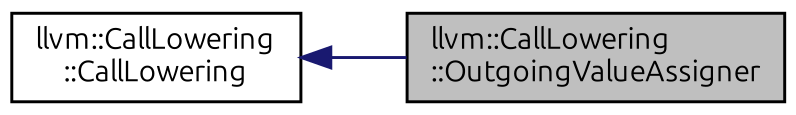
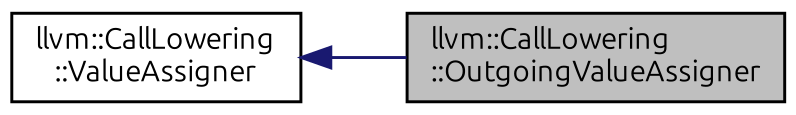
node "llvm::CallLowering ::CallLowering": label "llvm::CallLowering ::CallLowering" -> "llvm::CallLowering ::ValueAssigner"
